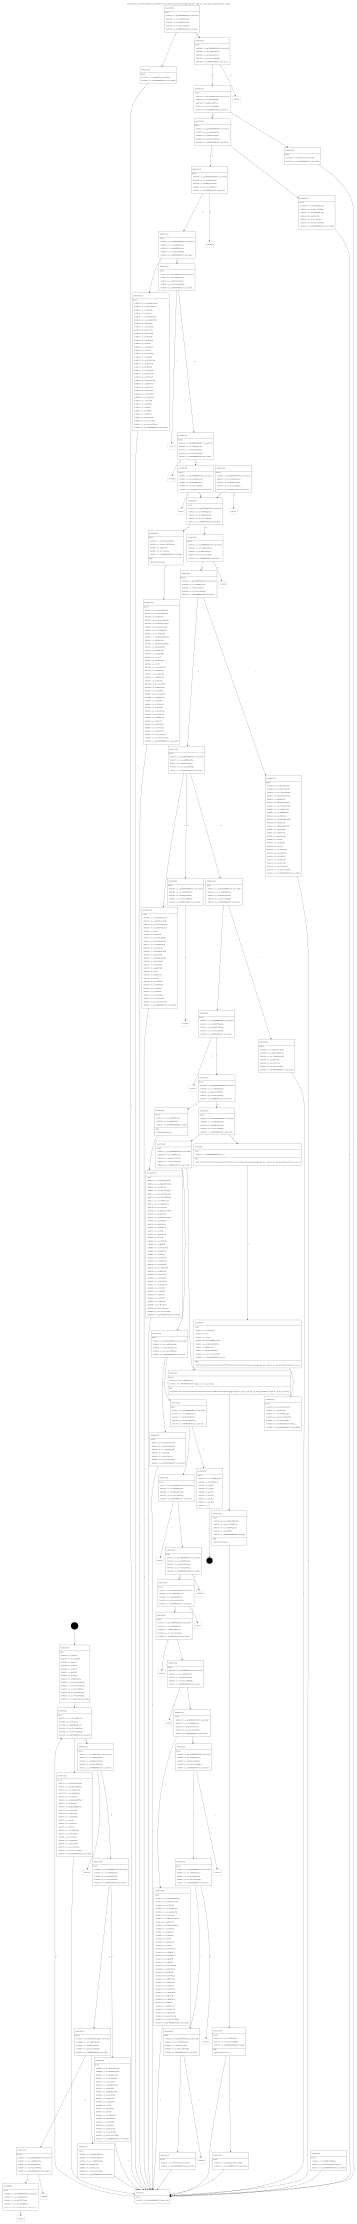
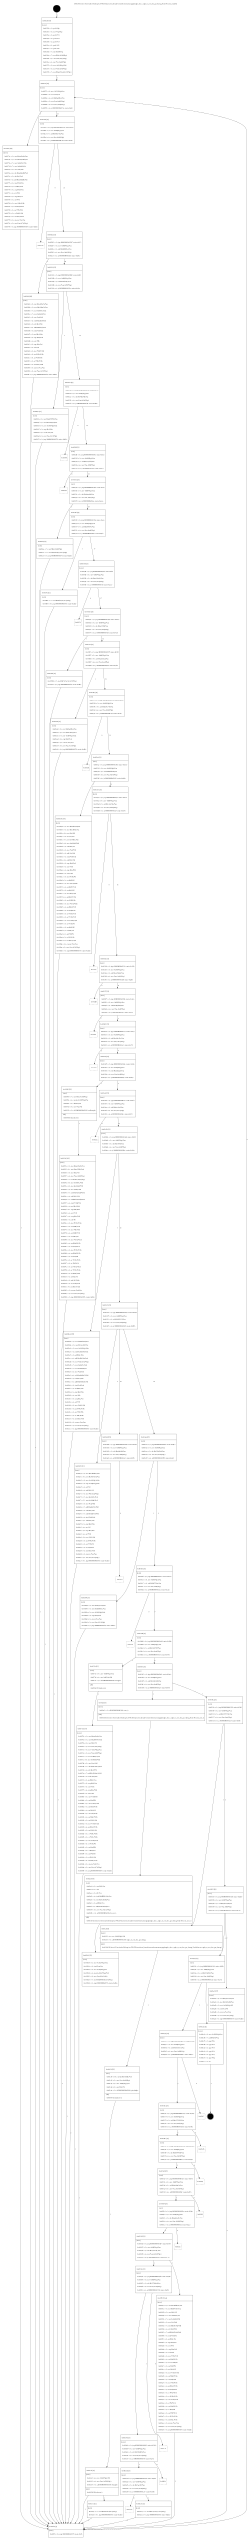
node "0x401316 [25]": added
edge "0x4013f7 [25]" -> "0x401429 [25]": now "0x4013f7 [25]" -> "0x401410 [25]"
